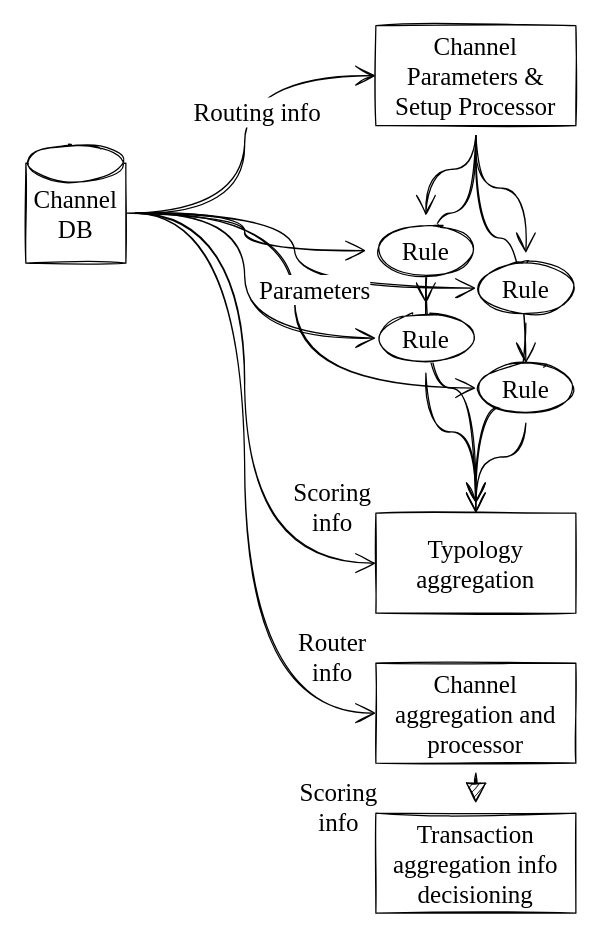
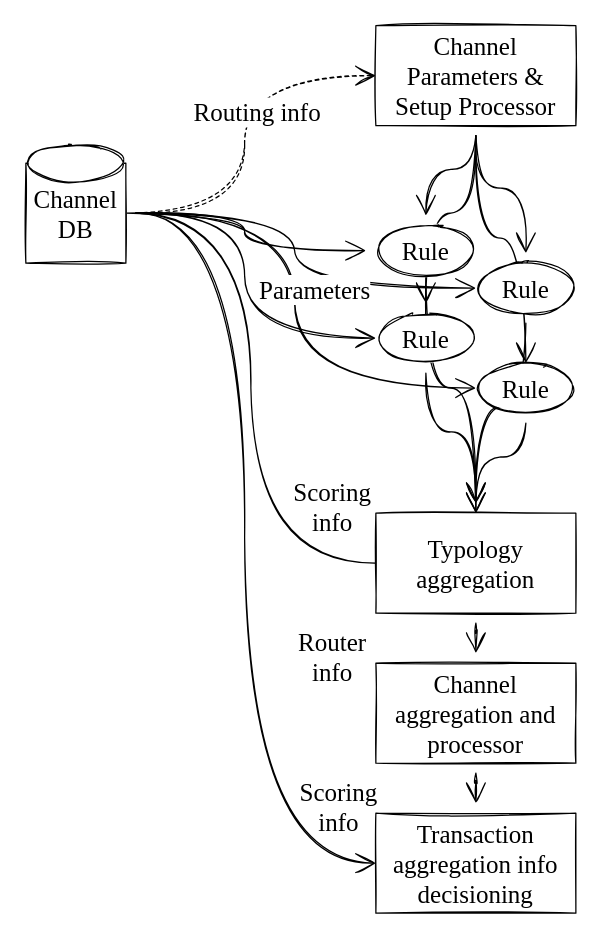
edge "Channel DB" -> "Channel Parameters & Setup Processor": style solid -> dashed
edge "Channel DB" -> "Typology aggregation": arrowhead open -> none
edge "Typology aggregation" -> "Channel aggregation and processor": added
edge "Channel DB" -> "Channel aggregation and processor": removed
edge "Channel DB" -> "Transaction aggregation info decisioning": added
edge "Channel aggregation and processor" -> "Transaction aggregation info decisioning": arrowhead block -> open
